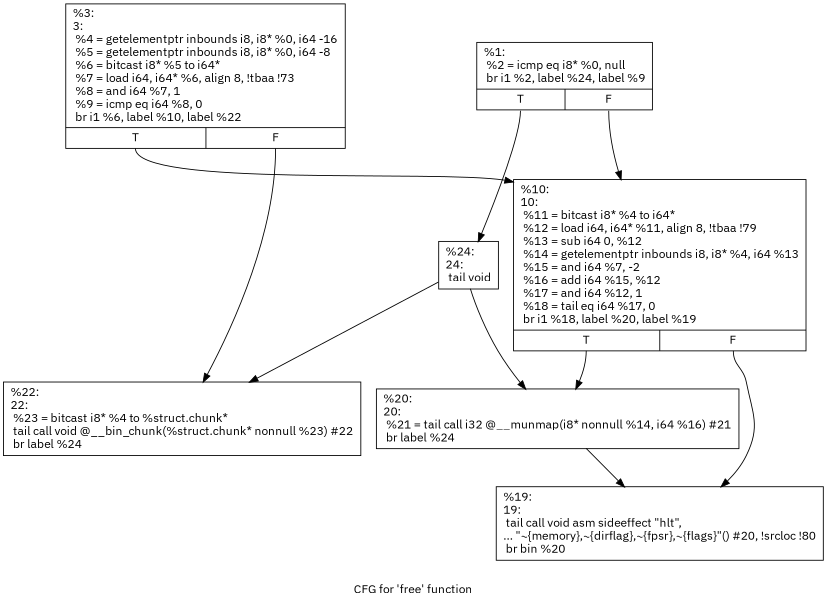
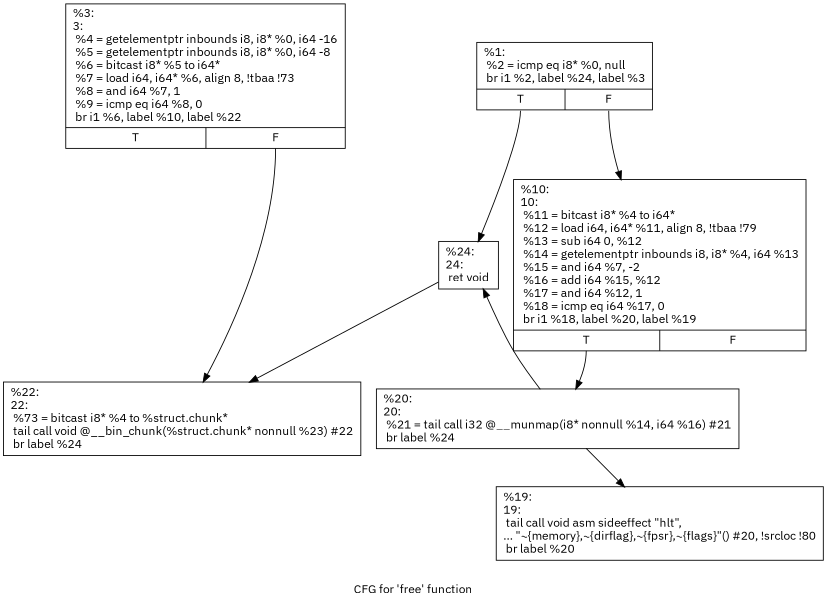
node "%1:": text "br i1 %2, label %24, label %9" -> "br i1 %2, label %24, label %3"
edge "%3:" -> "%10:": removed
node "%24:": text "tail void" -> "ret void"
node "%10:": text "%18 = tail eq i64 %17, 0" -> "%18 = icmp eq i64 %17, 0"
edge "%24:" -> "%20:": reversed
node "%22:": text "%23 = bitcast i8* %4 to %struct.chunk*" -> "%73 = bitcast i8* %4 to %struct.chunk*"
edge "%10:" -> "%19:": removed
node "%19:": text "br bin %20" -> "br label %20"
